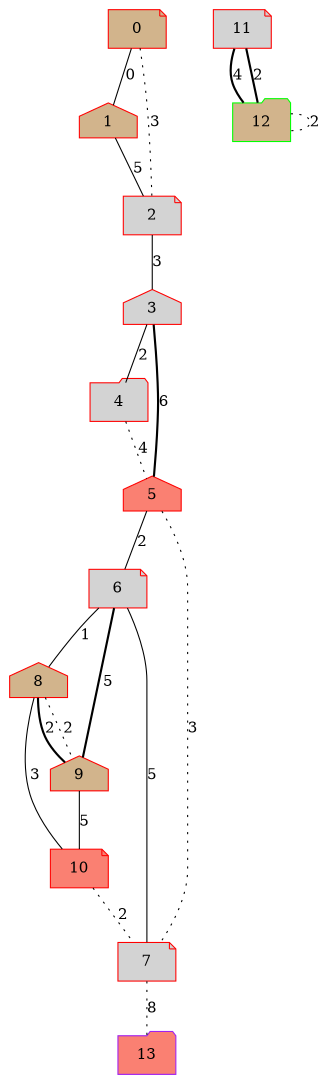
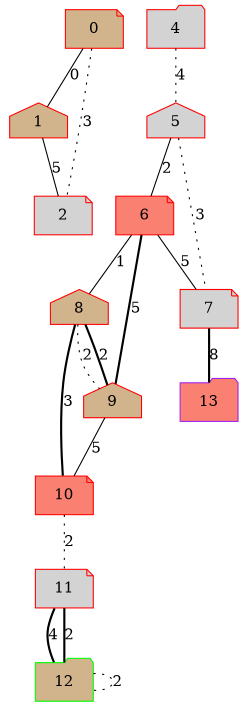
node "3": removed
node "5": fillcolor salmon -> lightgrey
node "6": fillcolor lightgrey -> salmon
edge "8" -- "10": style solid -> bold
edge "10" -- "7": now "10" -- "11"
edge "7" -- "13": style dotted -> bold
